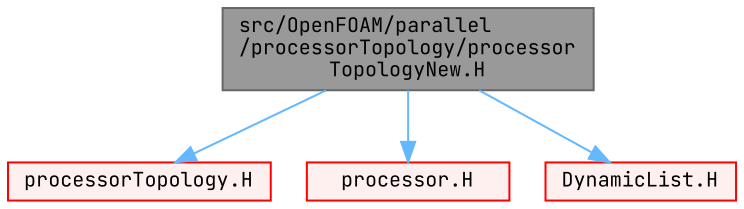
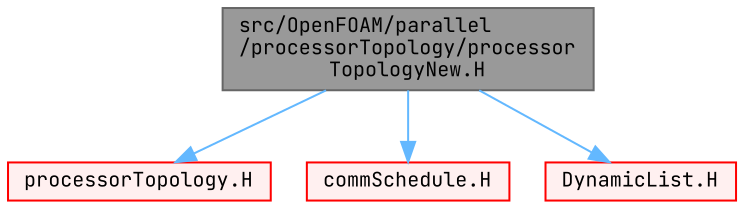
node "processor.H": label "processor.H" -> "commSchedule.H"
